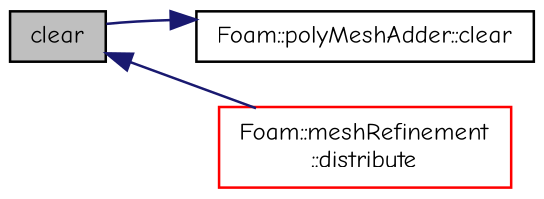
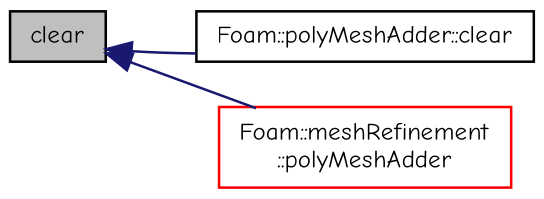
edge "clear" -> "Foam::polyMeshAdder::clear": reversed
node "Foam::meshRefinement ::distribute": label "Foam::meshRefinement ::distribute" -> "Foam::meshRefinement ::polyMeshAdder"
